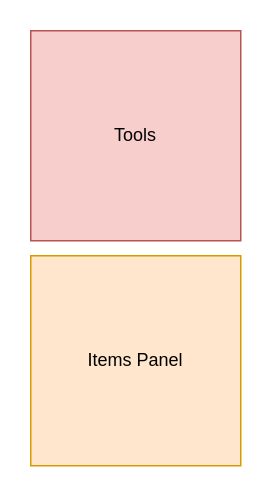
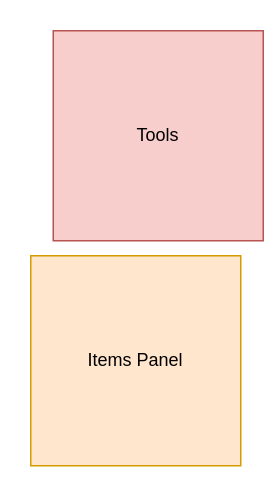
node "Tools": moved (136, 136) -> (158, 136)
